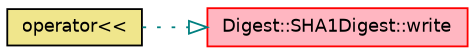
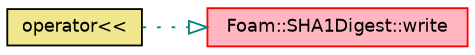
node "Digest::SHA1Digest::write": label "Digest::SHA1Digest::write" -> "Foam::SHA1Digest::write"
